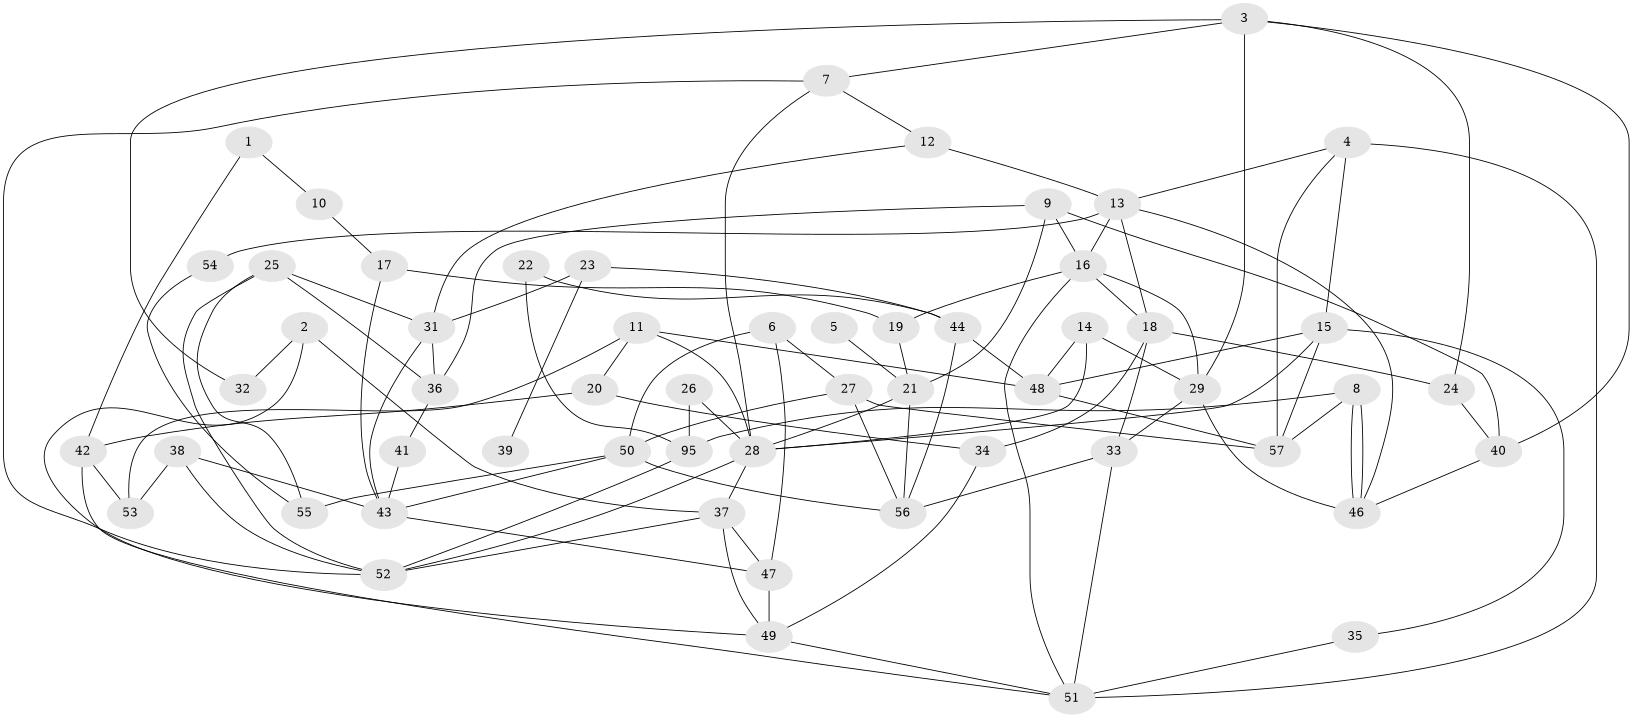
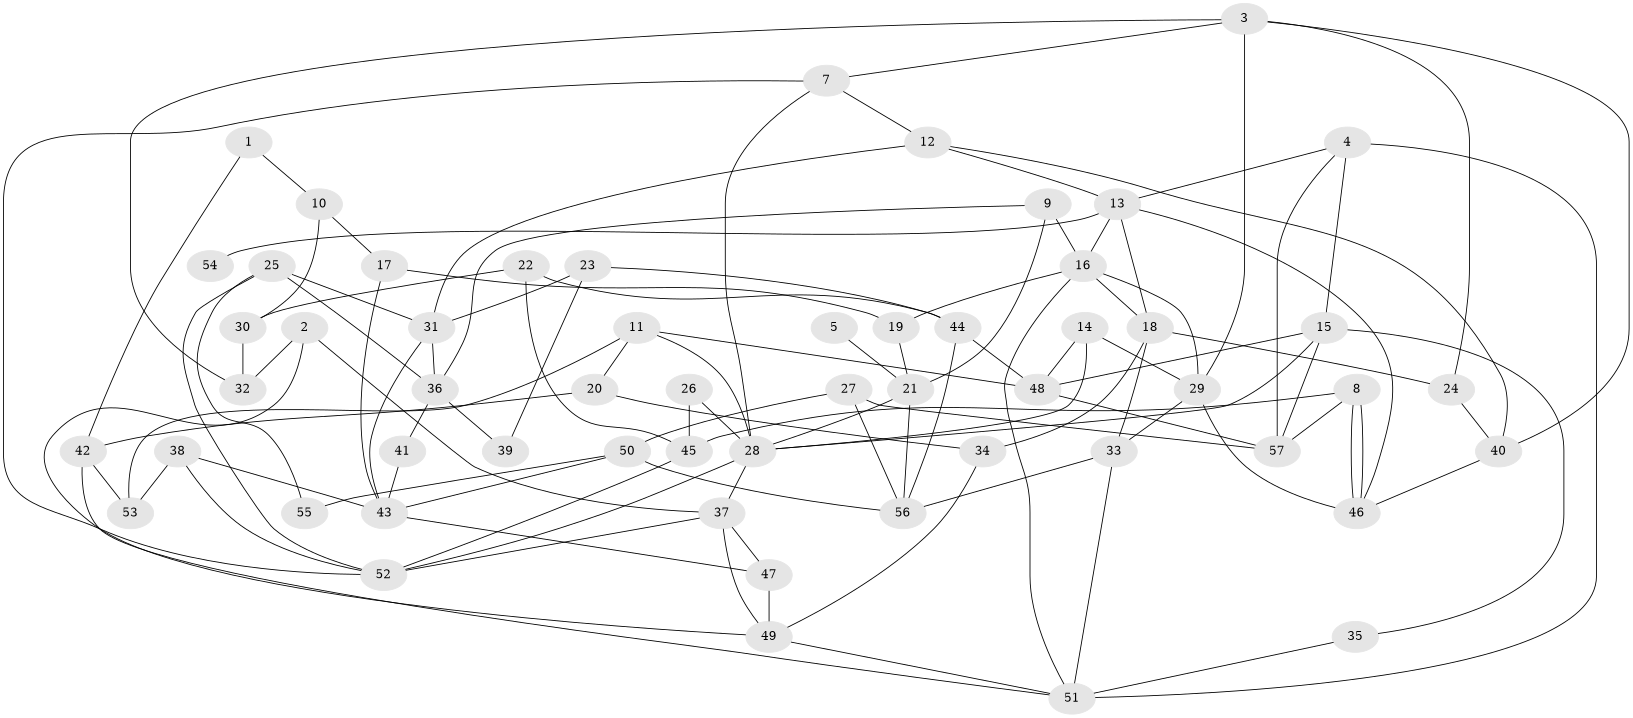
edge "9" -- "40": now "12" -- "40"
node "30": added
node "6": removed
edge "54" -- "55": removed
edge "36" -- "39": added
node "95": label "95" -> "45"
